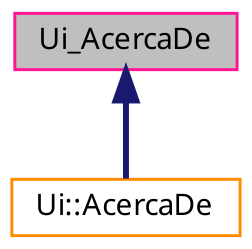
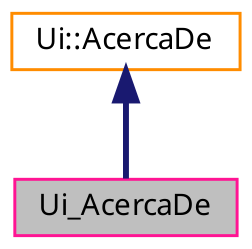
edge "Ui::AcercaDe" -> "Ui_AcercaDe": reversed
